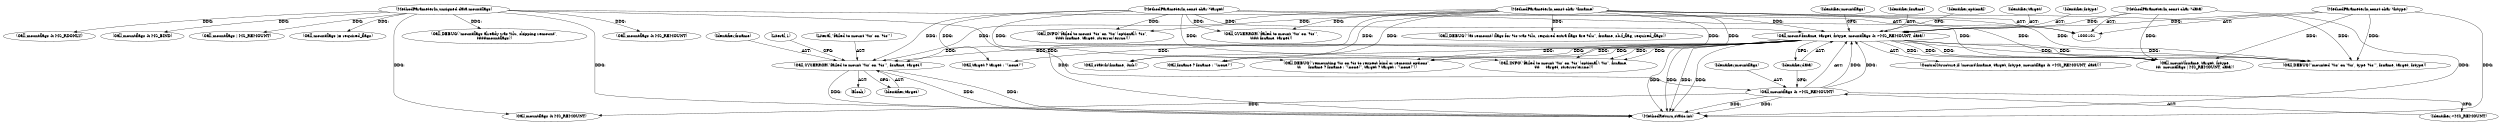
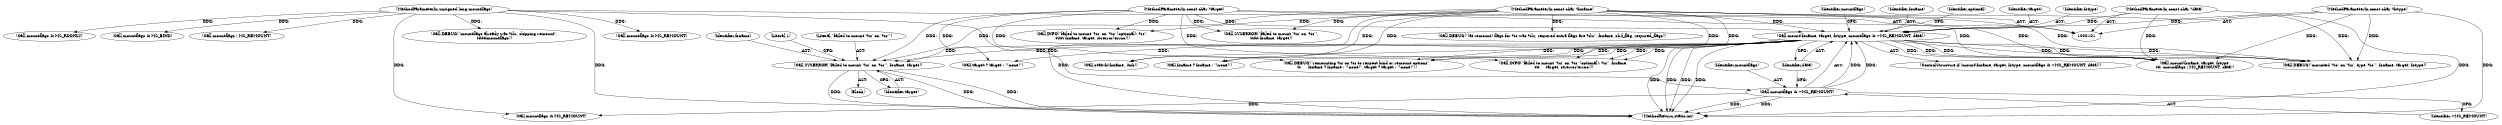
node "(MethodParameterIn,unsigned data mountflags)": label "(MethodParameterIn,unsigned data mountflags)" -> "(MethodParameterIn,unsigned long mountflags)"
node "(Call,mountflags |= required_flags)": removed
